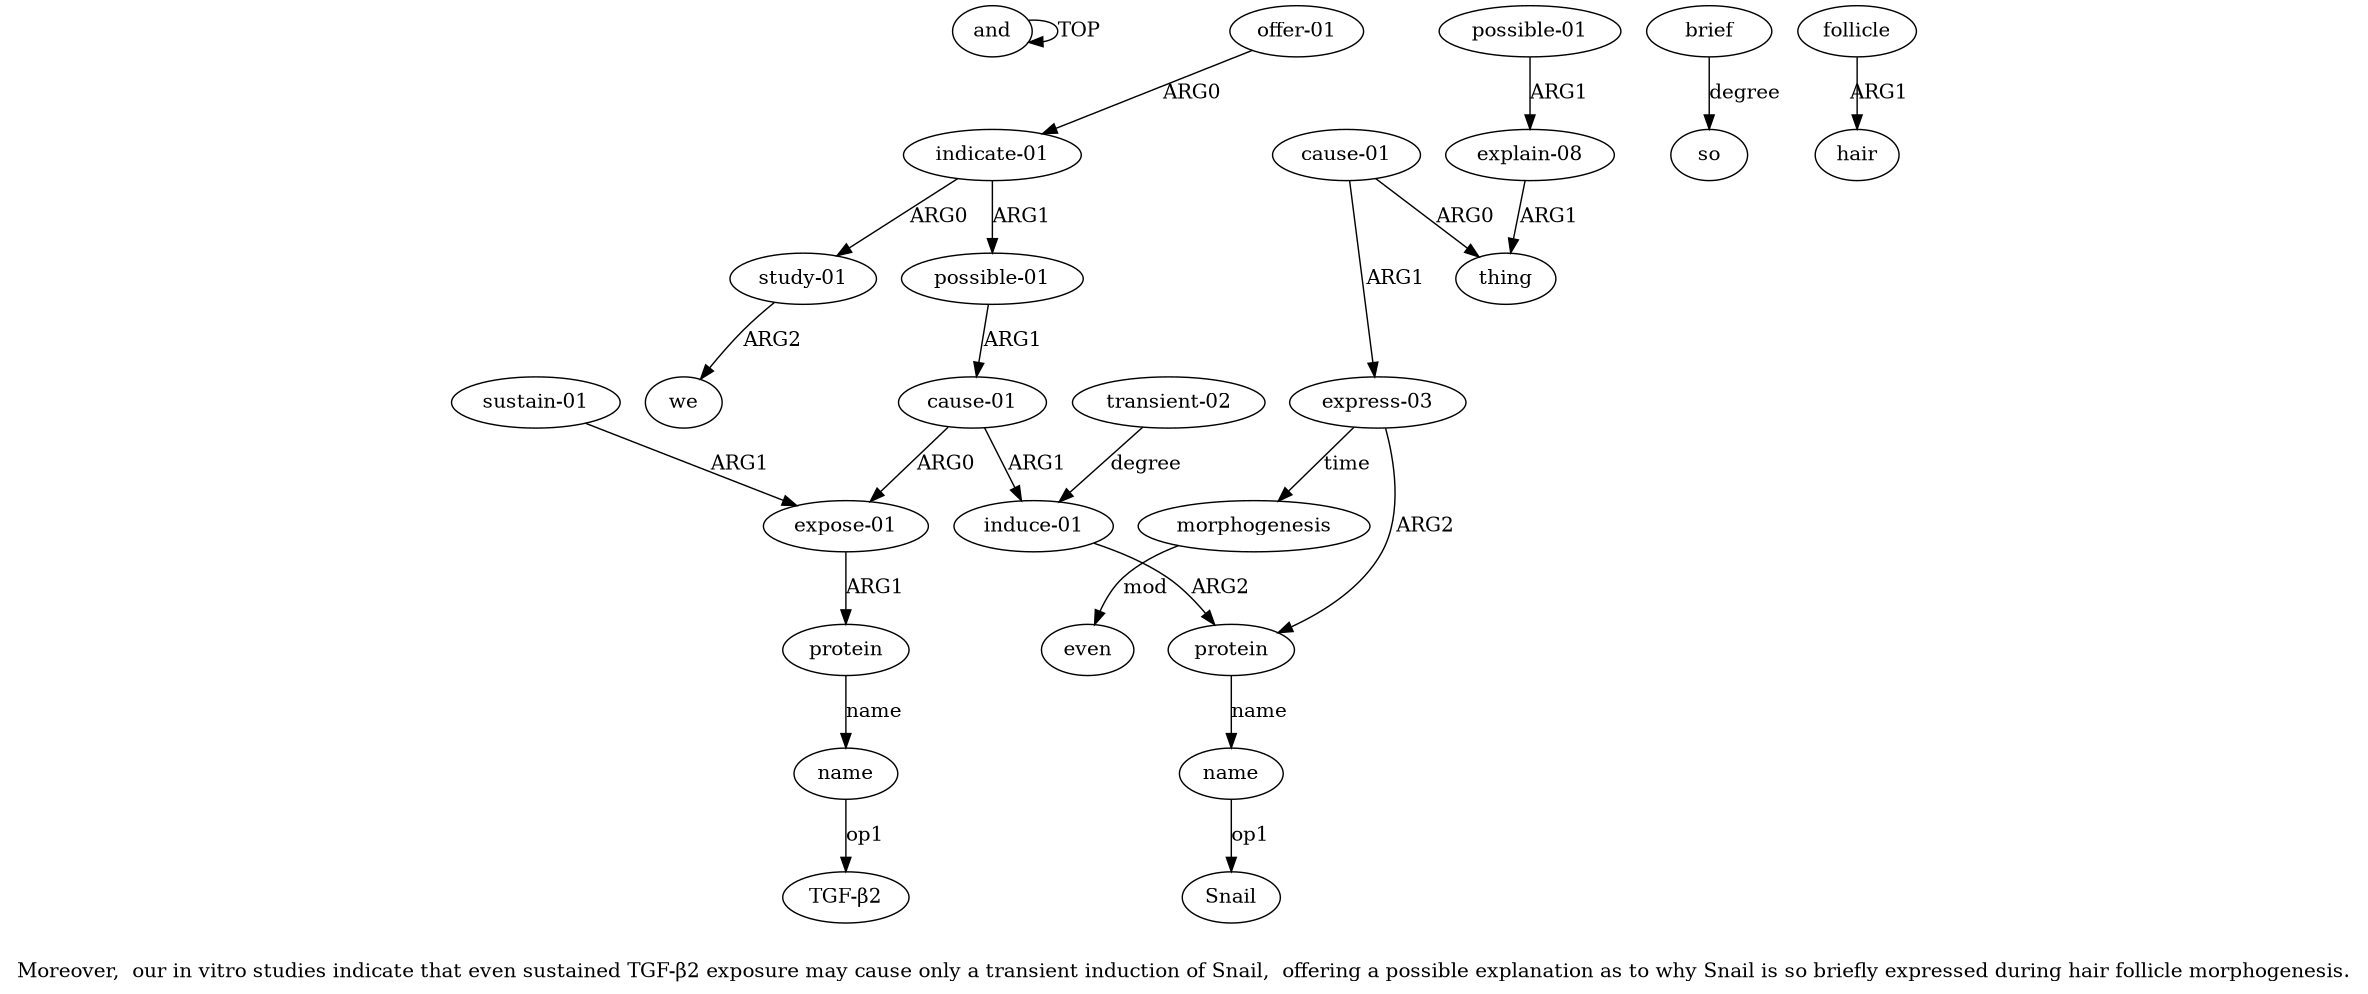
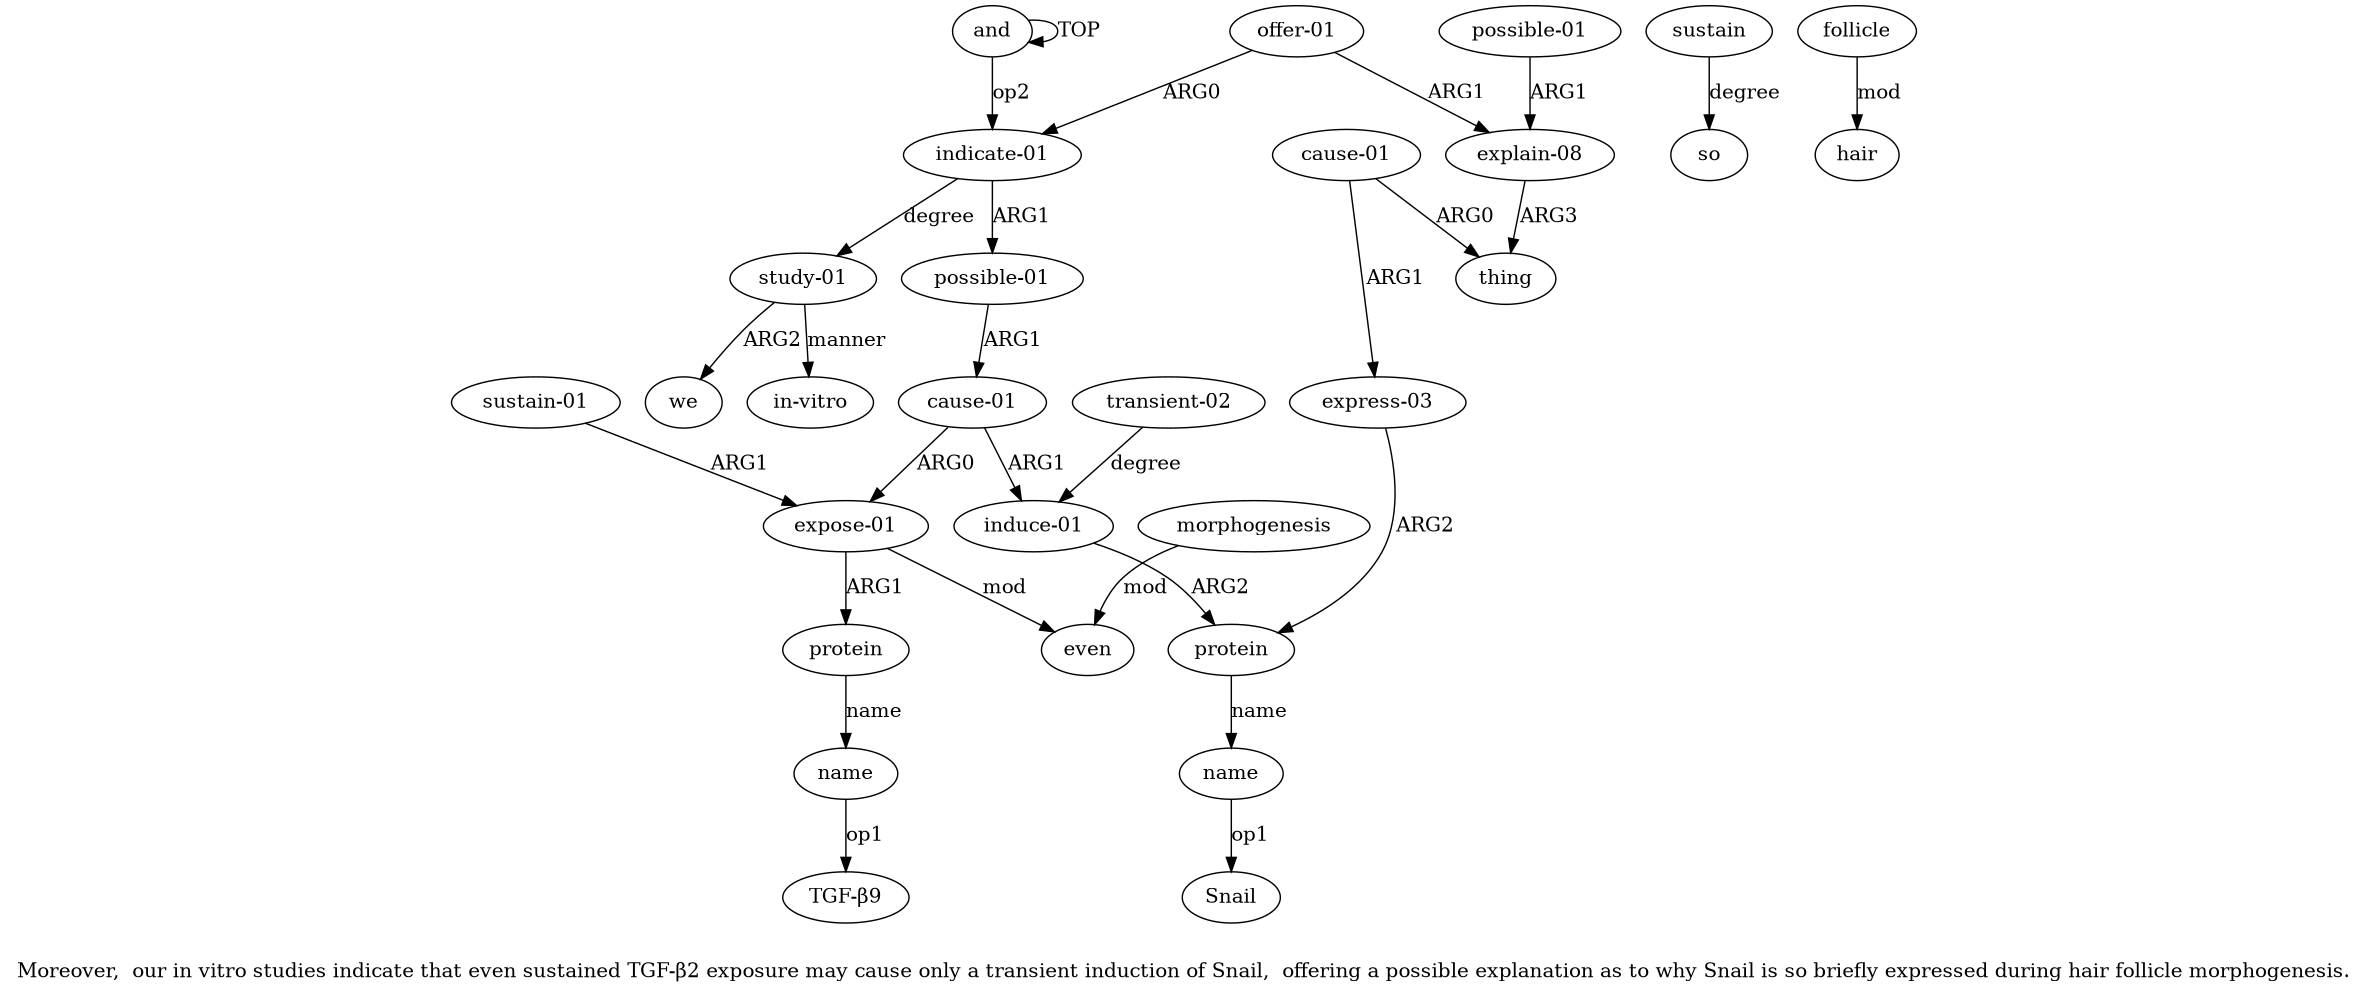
node "brief": label "brief" -> "sustain"
edge "and" -> "indicate-01": added, label "op2"
edge "offer-01" -> "explain-08": added, label "ARG1"
edge "follicle" -> "hair": label "ARG1" -> "mod"
edge "indicate-01" -> "study-01": label "ARG0" -> "degree"
edge "explain-08" -> "thing": label "ARG1" -> "ARG3"
node "in-vitro": added
edge "express-03" -> "morphogenesis": removed, label "time"
edge "expose-01" -> "even": added, label "mod"
node "TGF-β2": label "TGF-β2" -> "TGF-β9"
